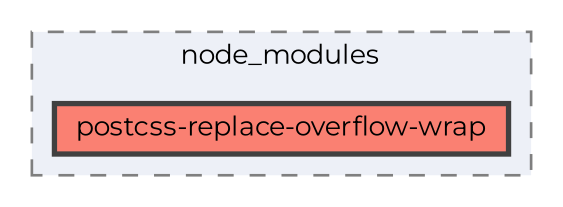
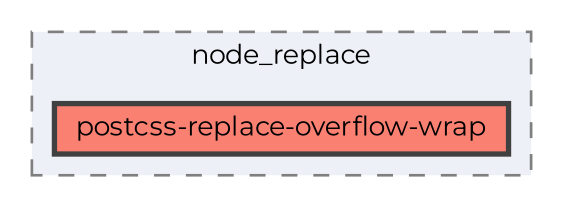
cluster "node_modules": label "node_modules" -> "node_replace"
